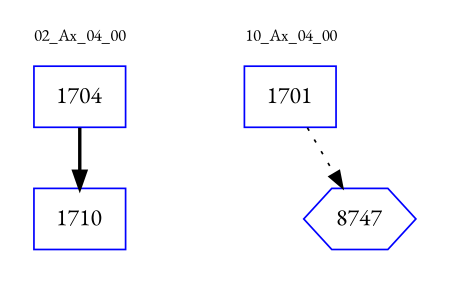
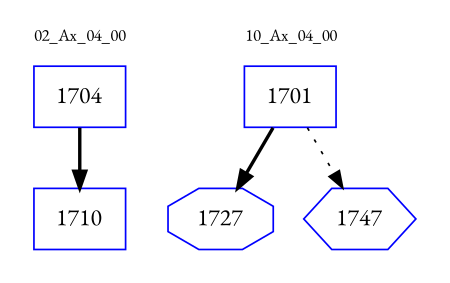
node "1727": added
node "8747": label "8747" -> "1747"
